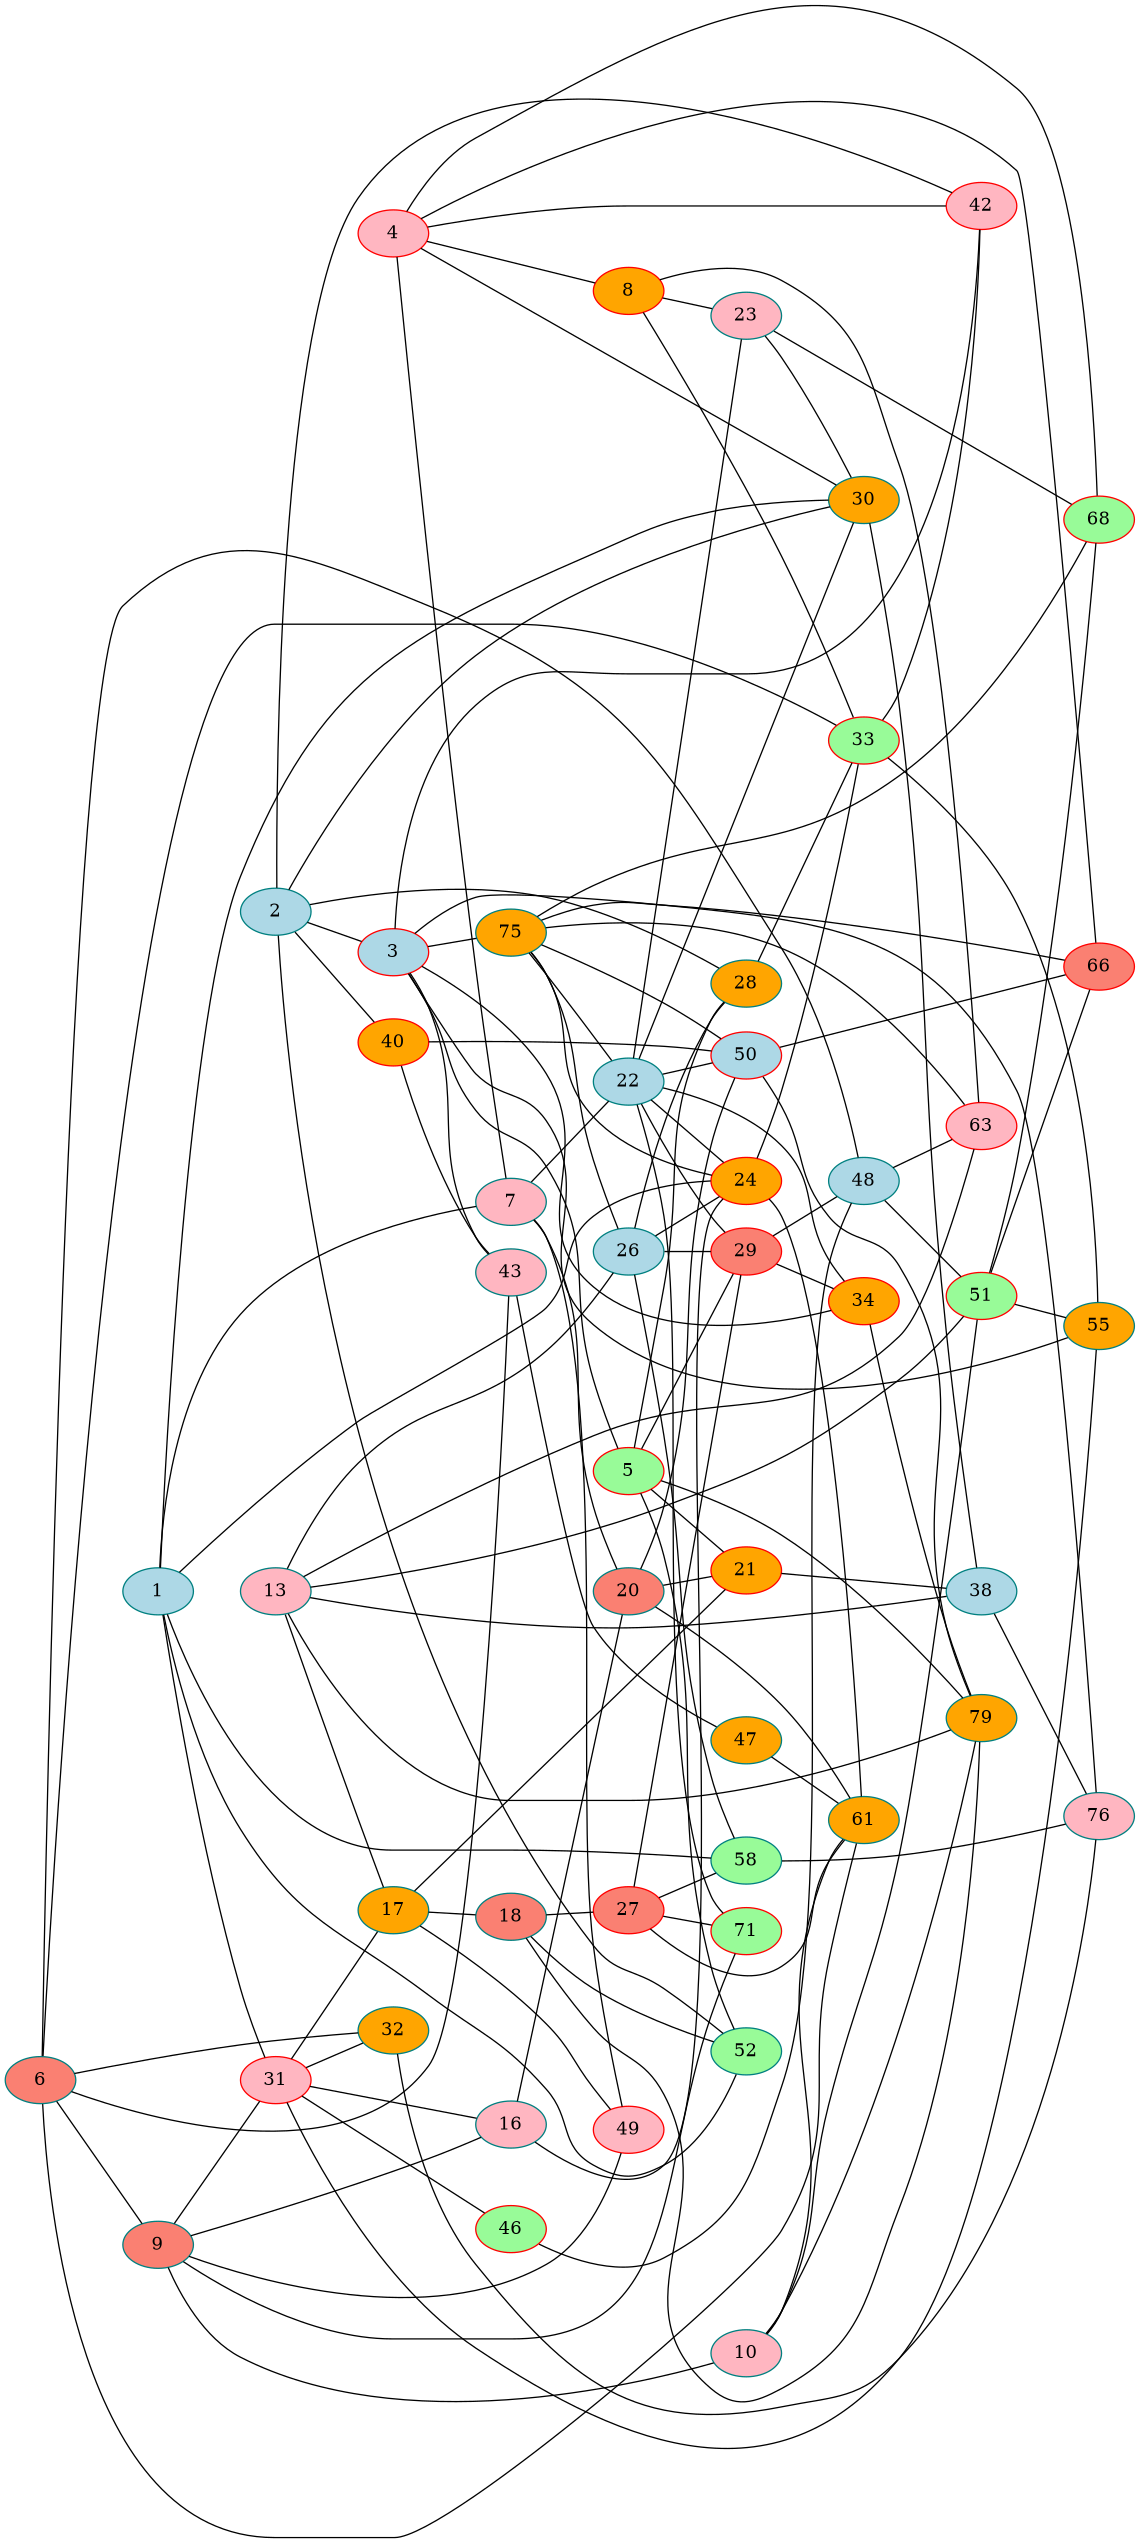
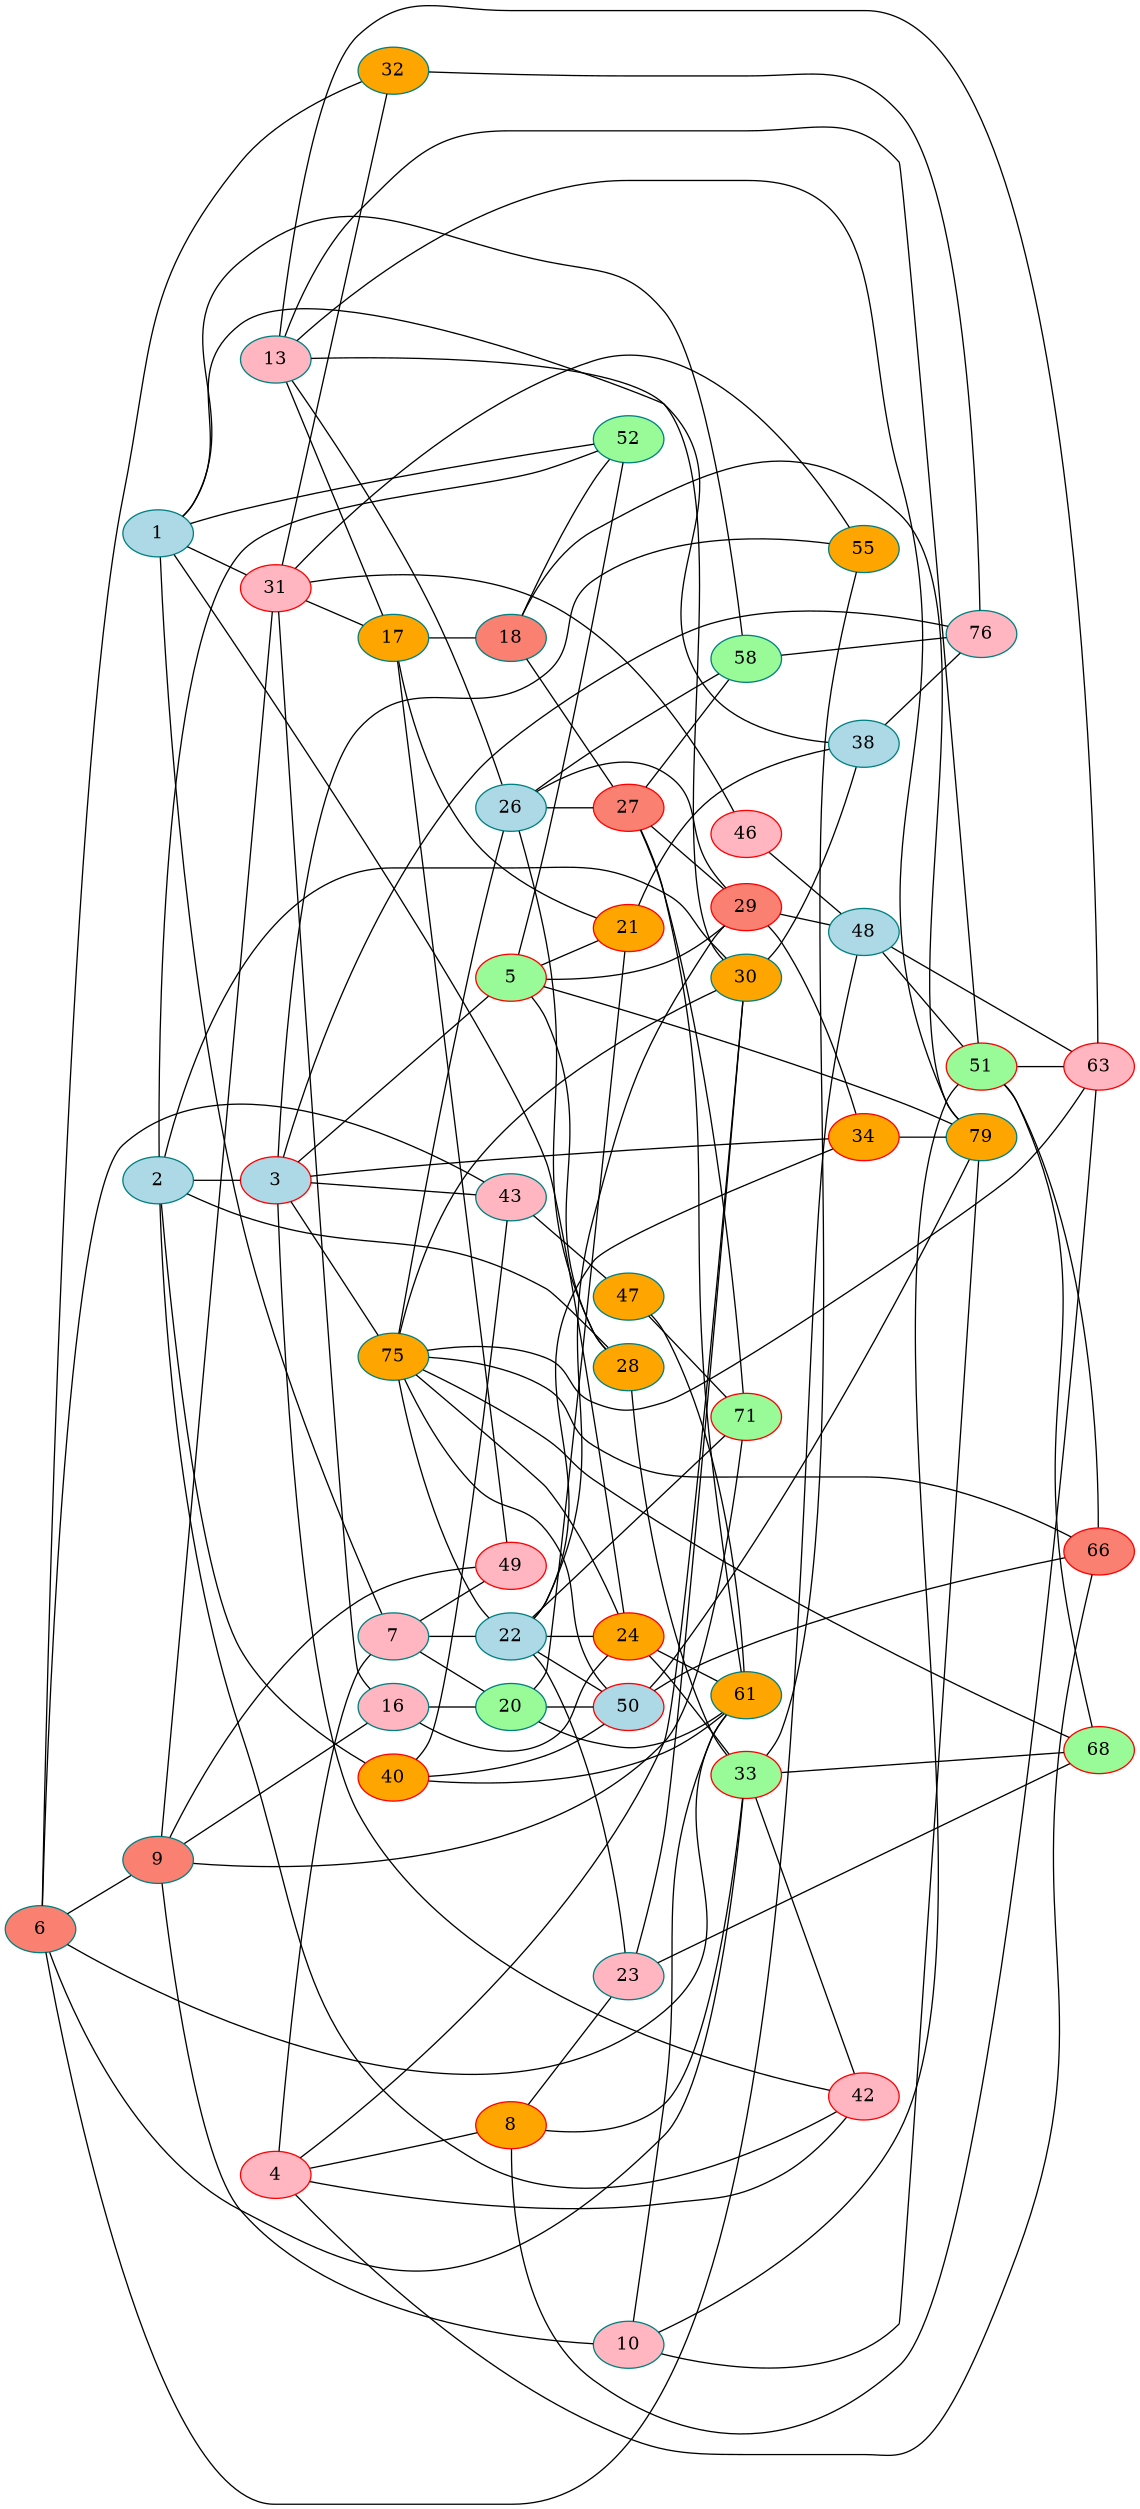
edge "4" -- "68": now "33" -- "68"
edge "30" -- "22": now "30" -- "75"
edge "24" -- "26": now "27" -- "26"
edge "51" -- "55": now "51" -- "63"
edge "47" -- "71": added
node "20": fillcolor salmon -> palegreen
edge "61" -- "40": added
node "46": fillcolor palegreen -> lightpink
